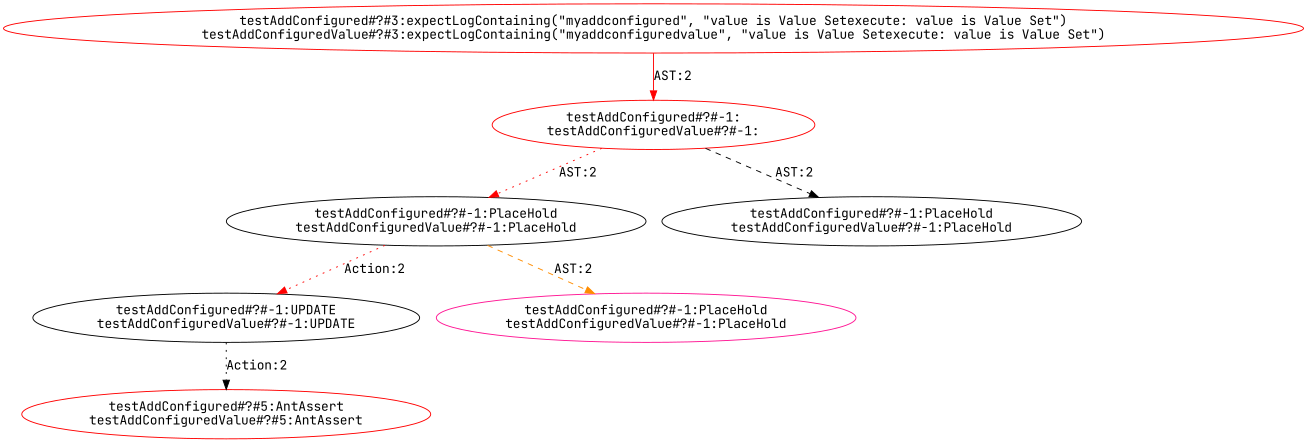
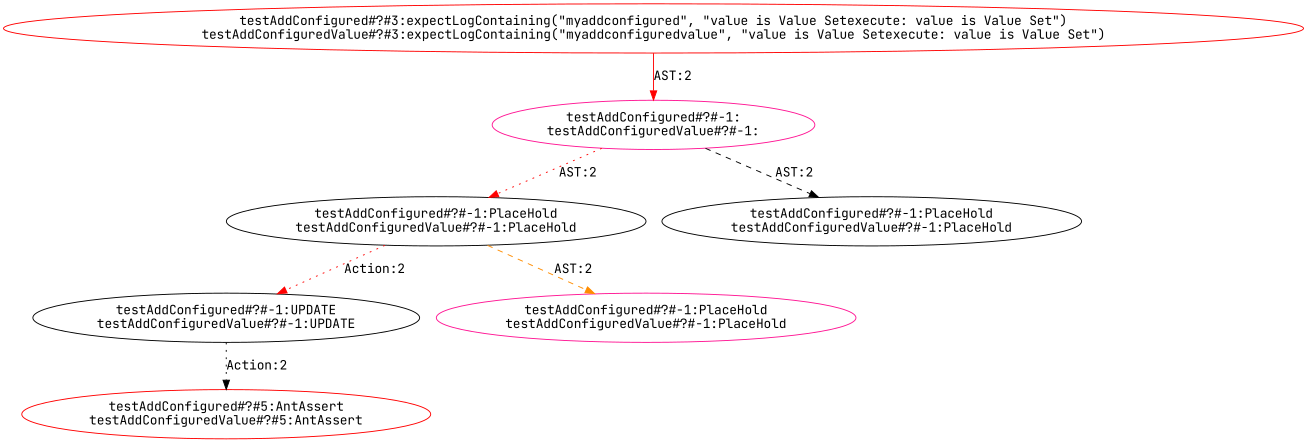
node "testAddConfigured#?#-1: testAddConfiguredValue#?#-1:": color red -> deeppink
